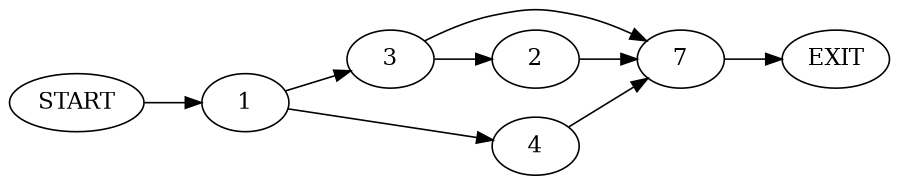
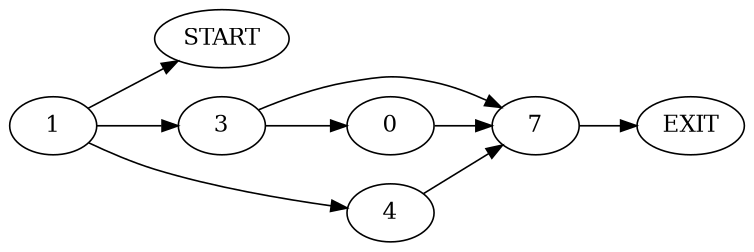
node "2": label "2" -> "0"
edge "START" -> "1": reversed
